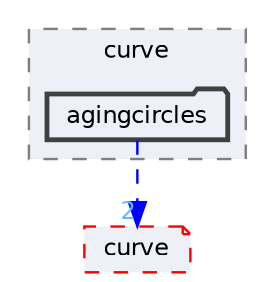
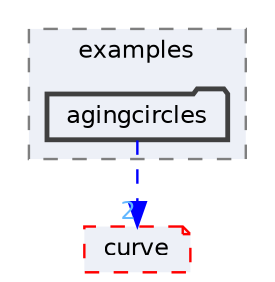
cluster "curve": label "curve" -> "examples"
